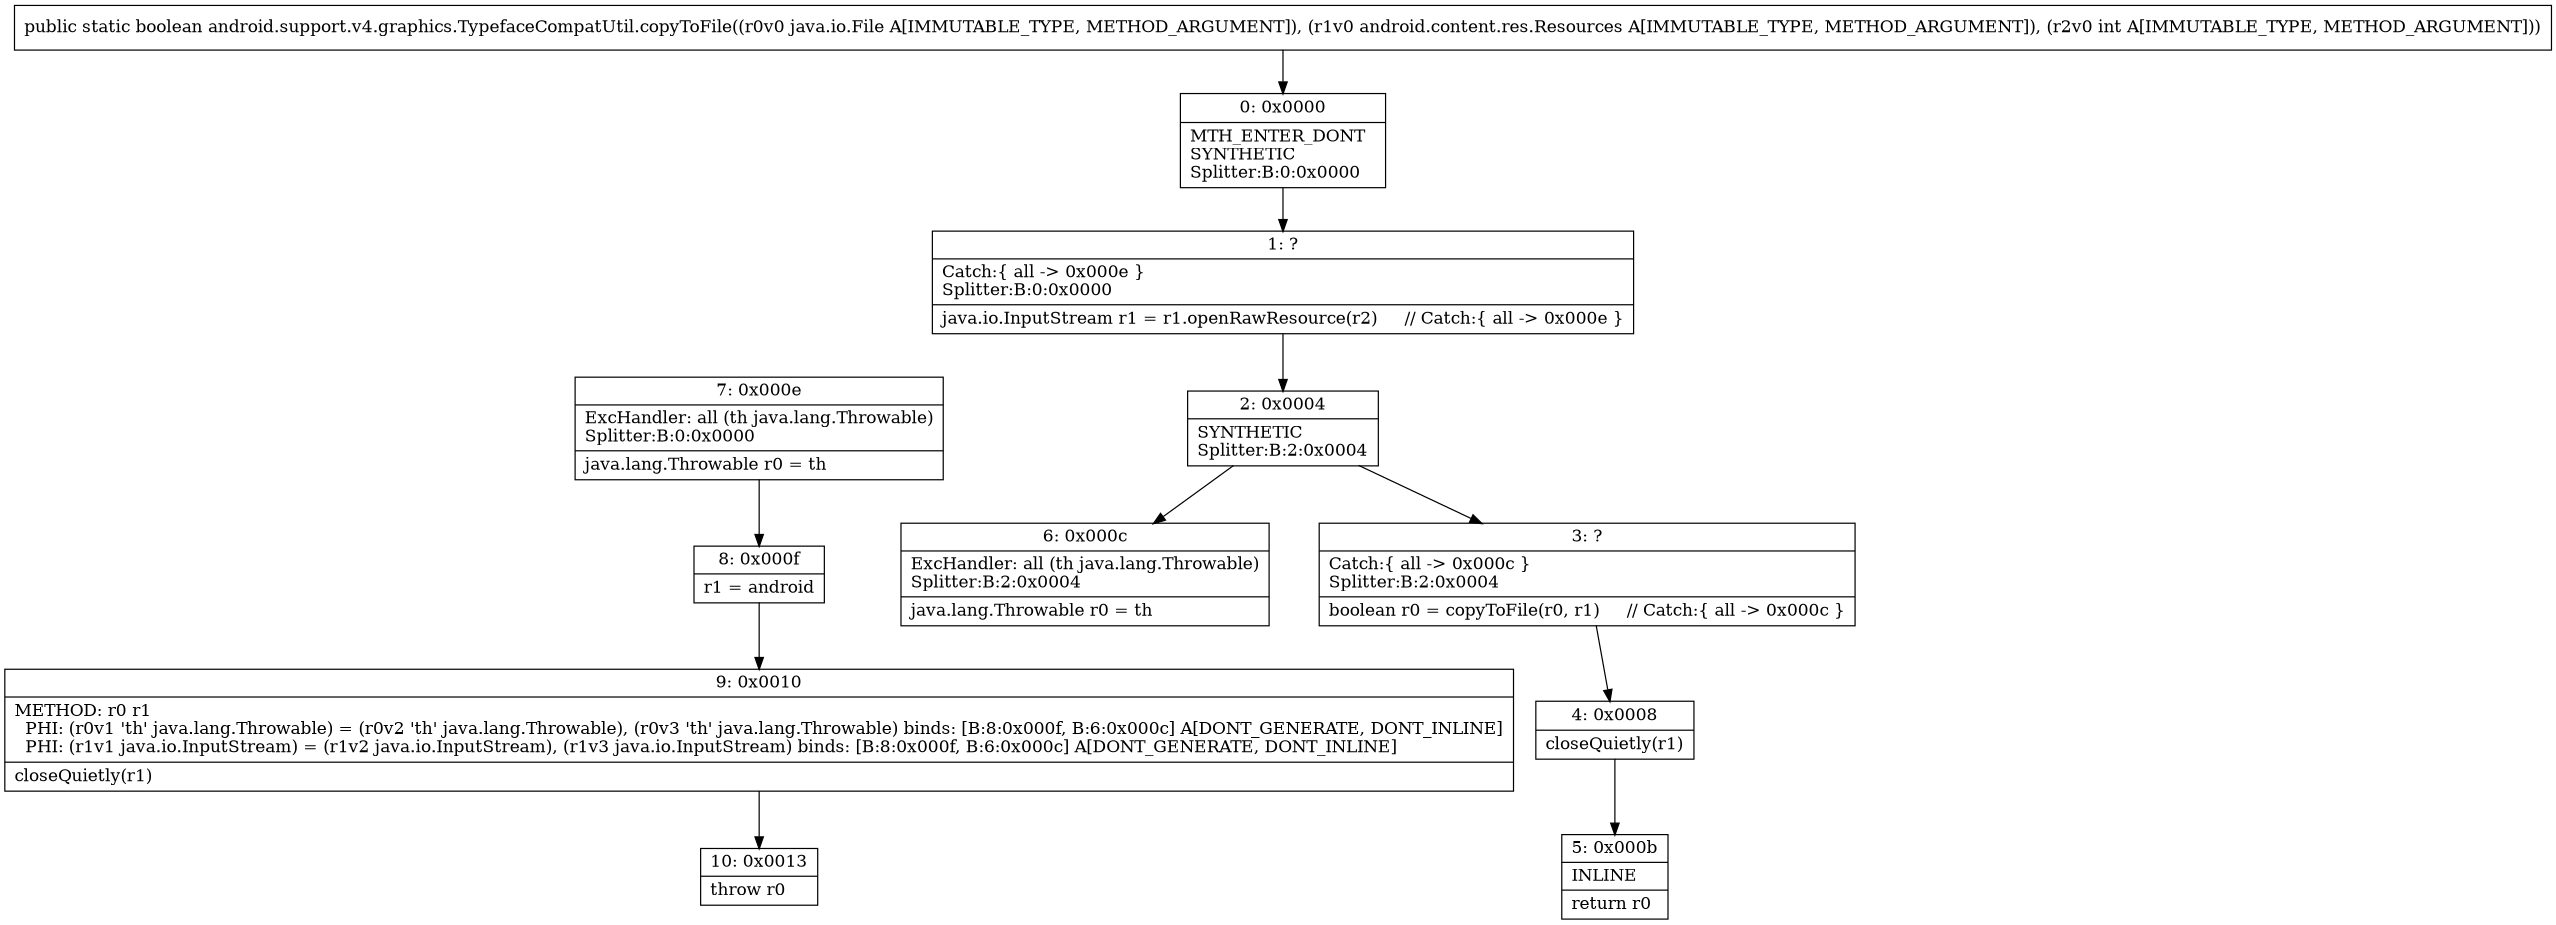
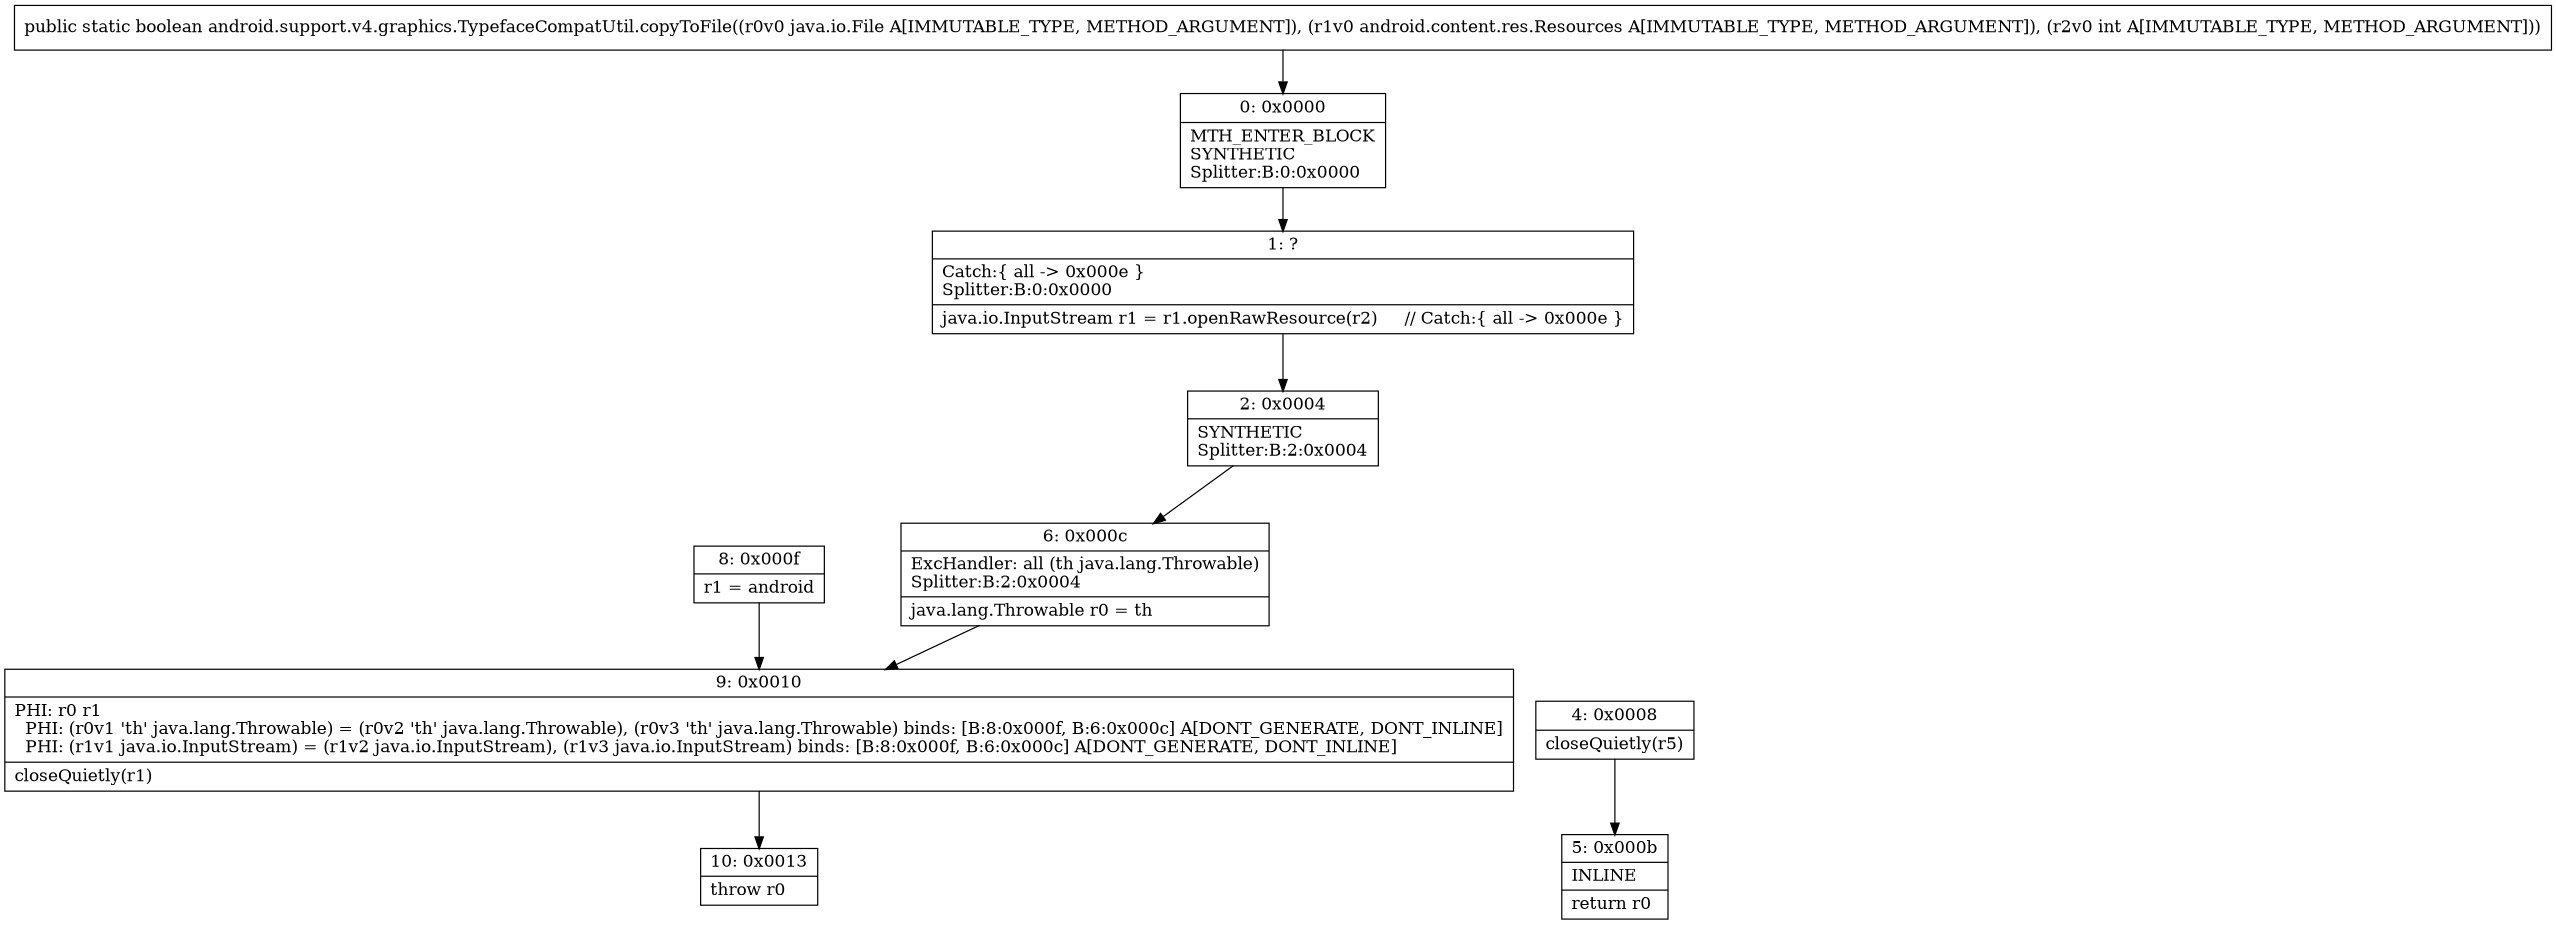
node "0: 0x0000": text "MTH_ENTER_DONT" -> "MTH_ENTER_BLOCK"
node "7: 0x000e": removed
node "3: ?": removed
edge "6: 0x000c" -> "9: 0x0010": added
node "9: 0x0010": text "METHOD: r0 r1" -> "PHI: r0 r1"
node "4: 0x0008": text "closeQuietly(r1)" -> "closeQuietly(r5)"
